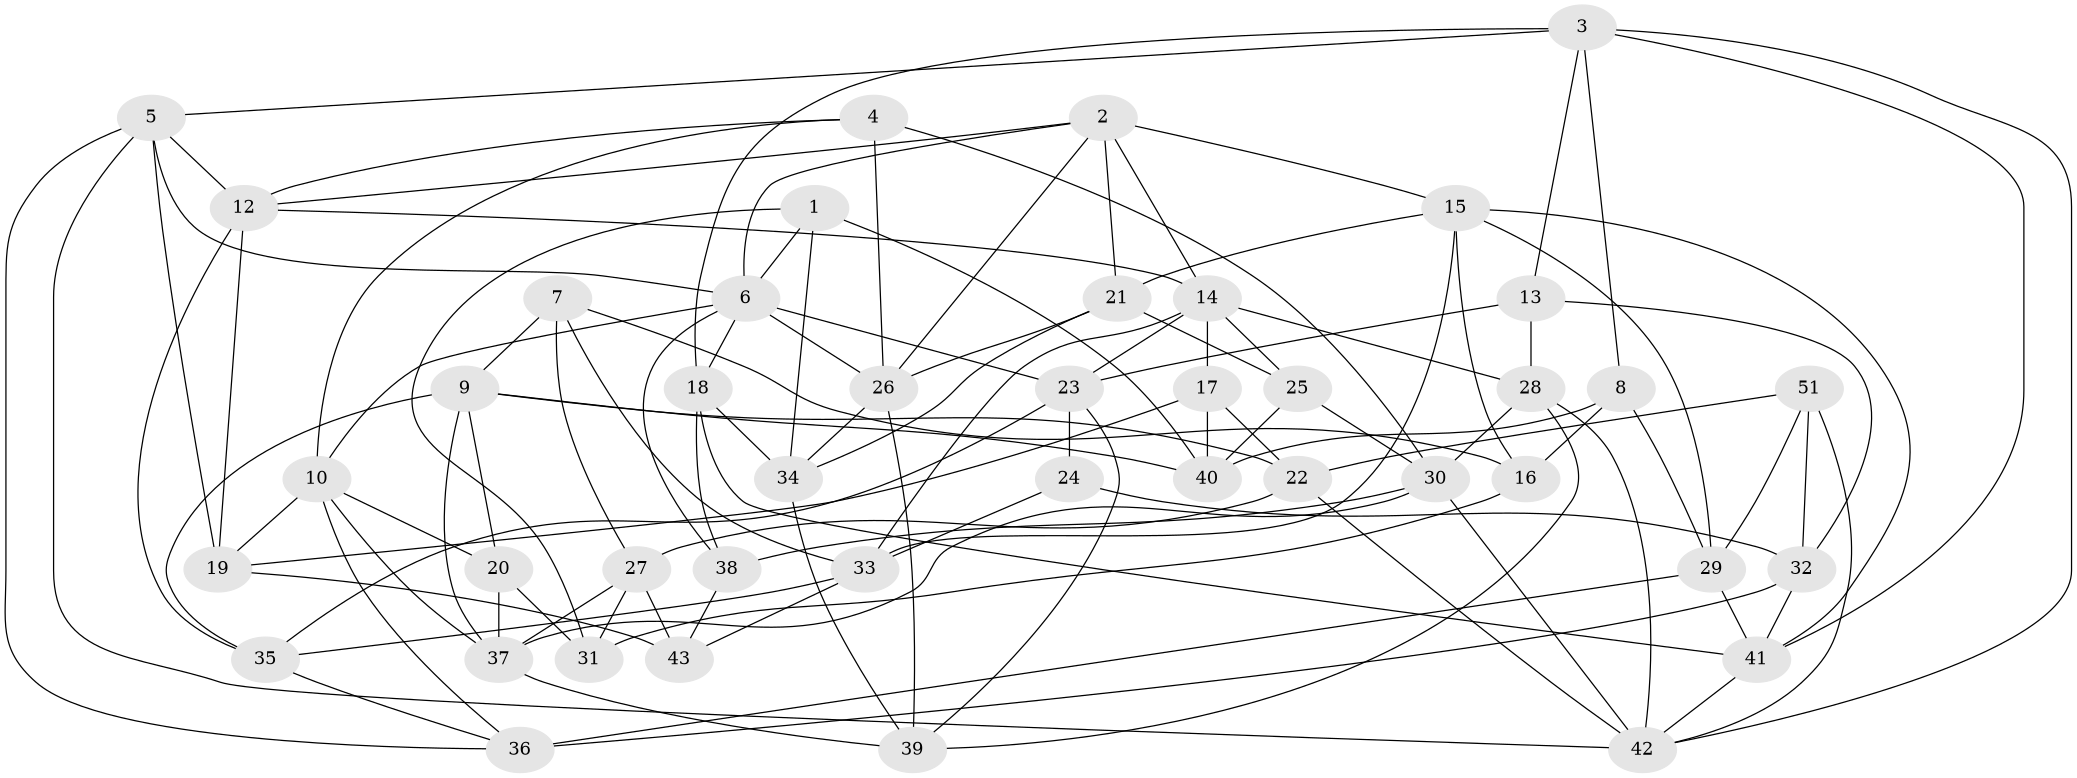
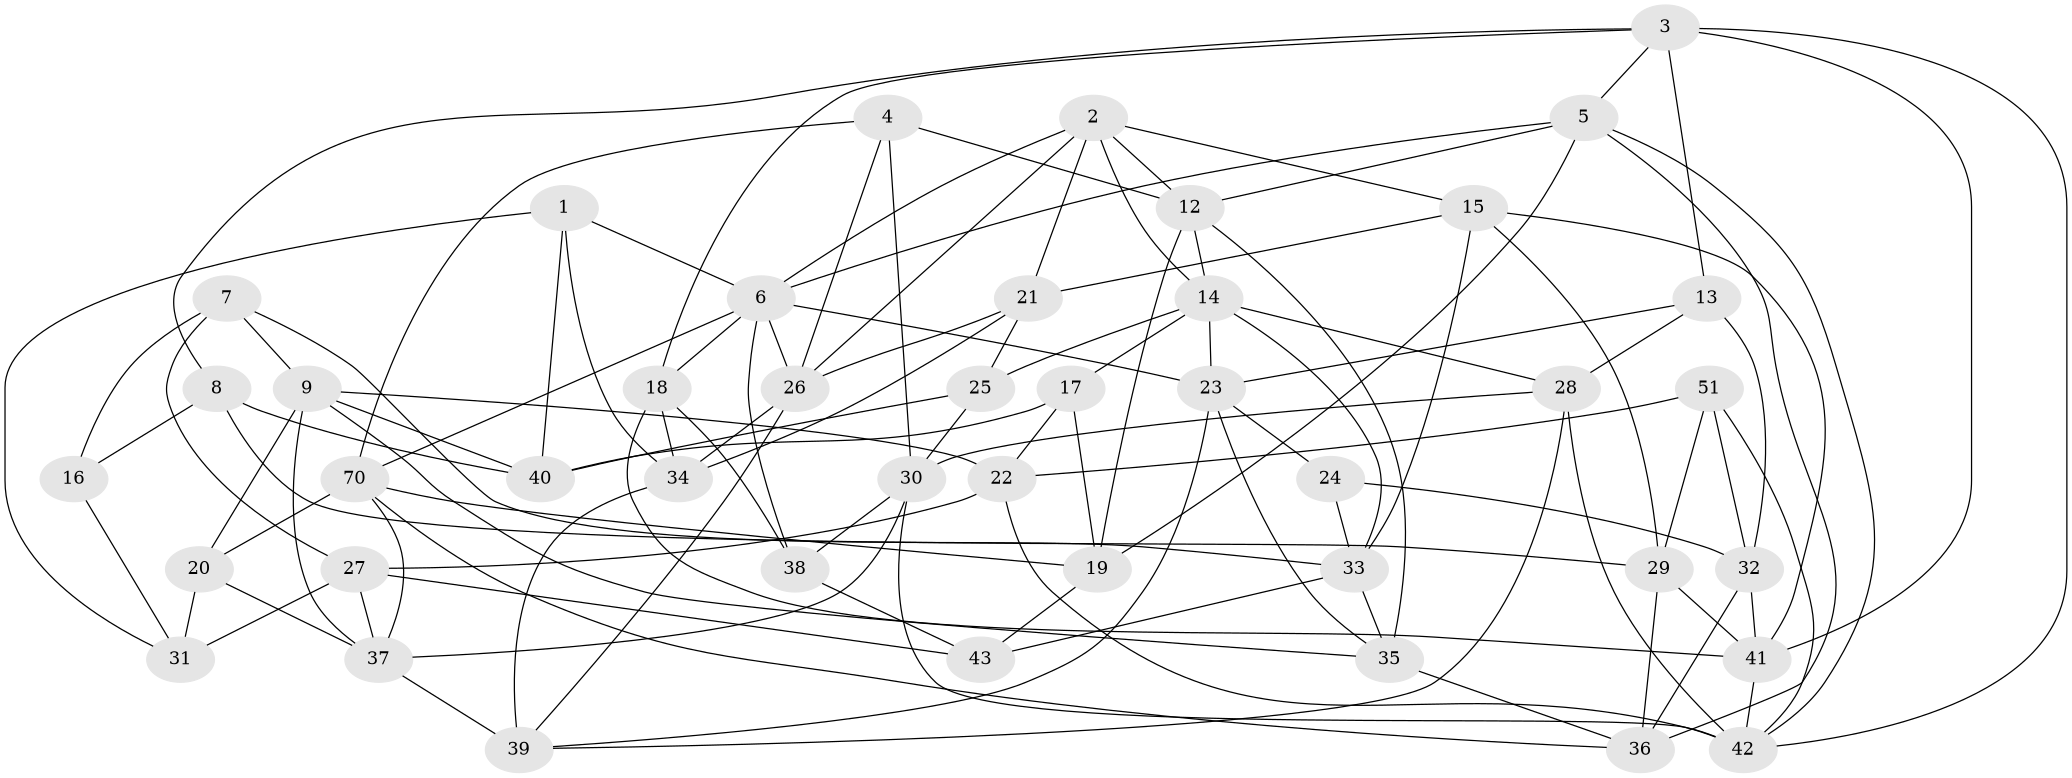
edge "15" -- "16": removed
node "10": label "10" -> "70"
